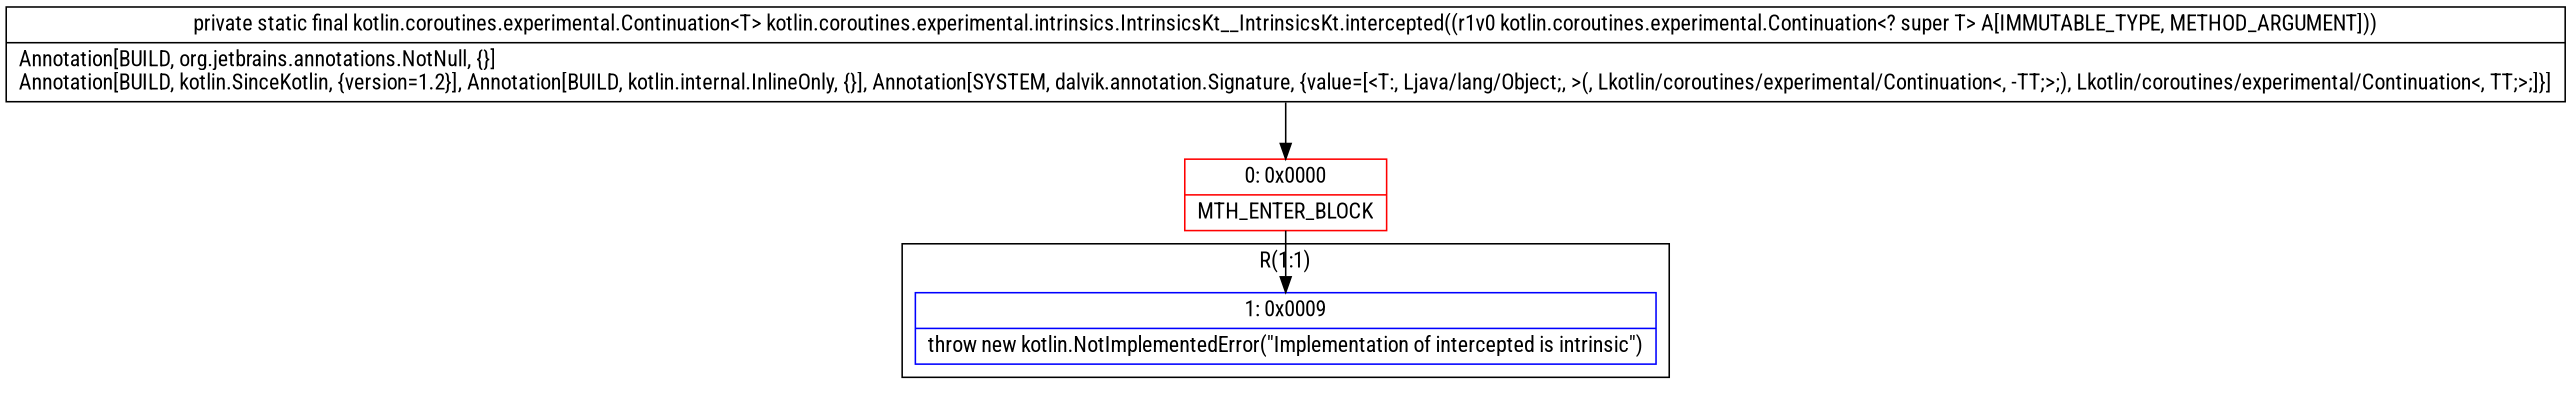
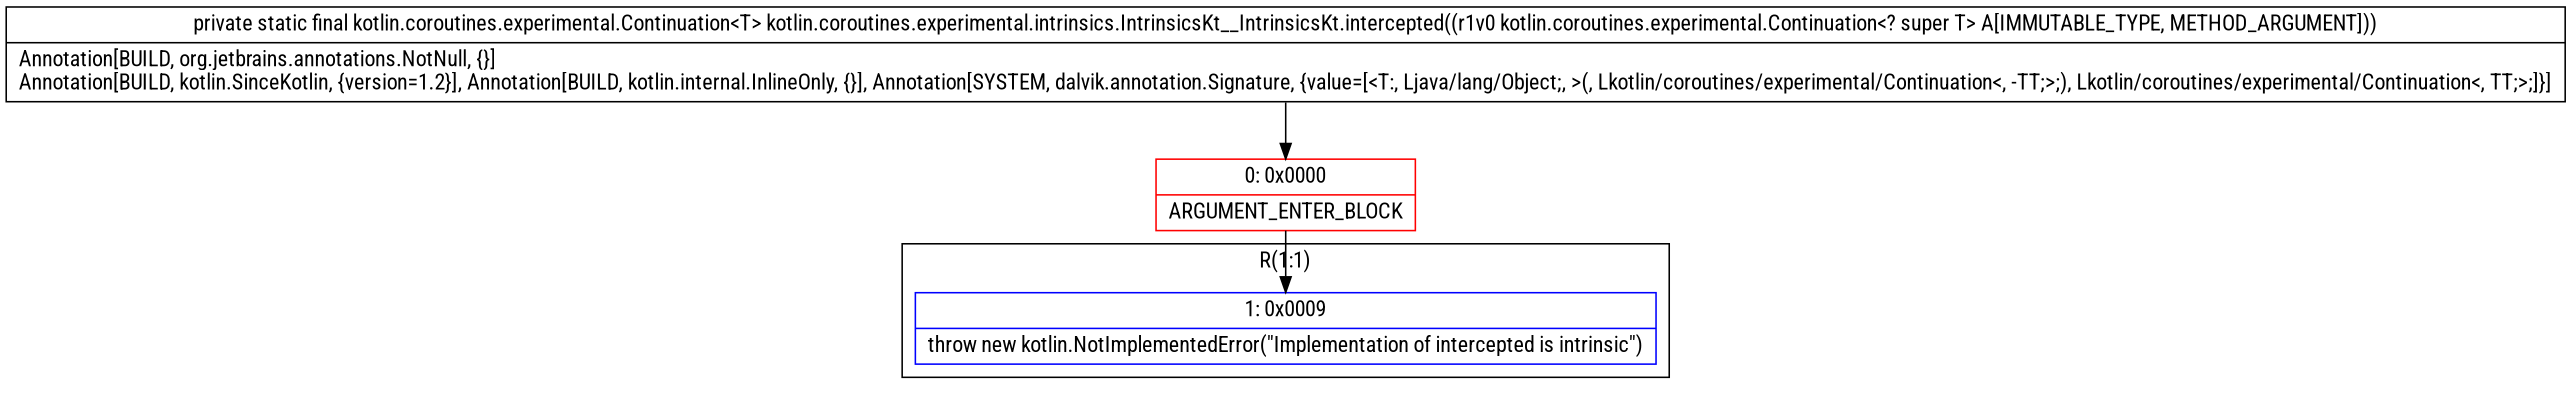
node "0: 0x0000": text "MTH_ENTER_BLOCK" -> "ARGUMENT_ENTER_BLOCK"
